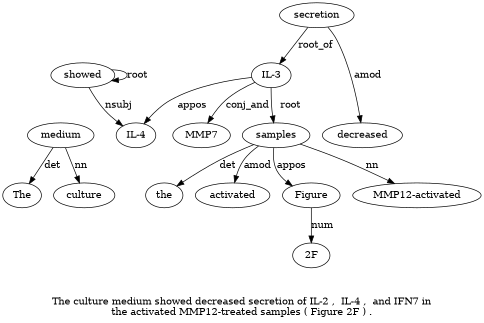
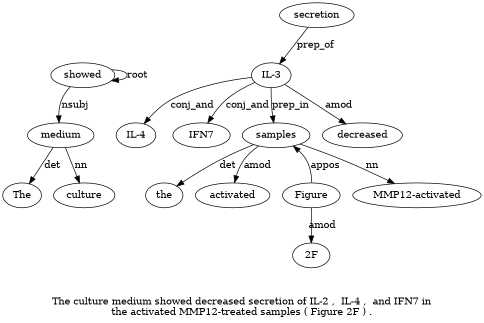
edge "secretion" -> "IL-3": label "root_of" -> "prep_of"
edge "secretion" -> "decreased": now "IL-3" -> "decreased"
edge "IL-3" -> "IL-4": label "appos" -> "conj_and"
edge "IL-3" -> "samples": label "root" -> "prep_in"
edge "showed" -> "IL-4": now "showed" -> "medium"
node "MMP7": label "MMP7" -> "IFN7"
edge "samples" -> "Figure": reversed
edge "Figure" -> "2F": label "num" -> "amod"
